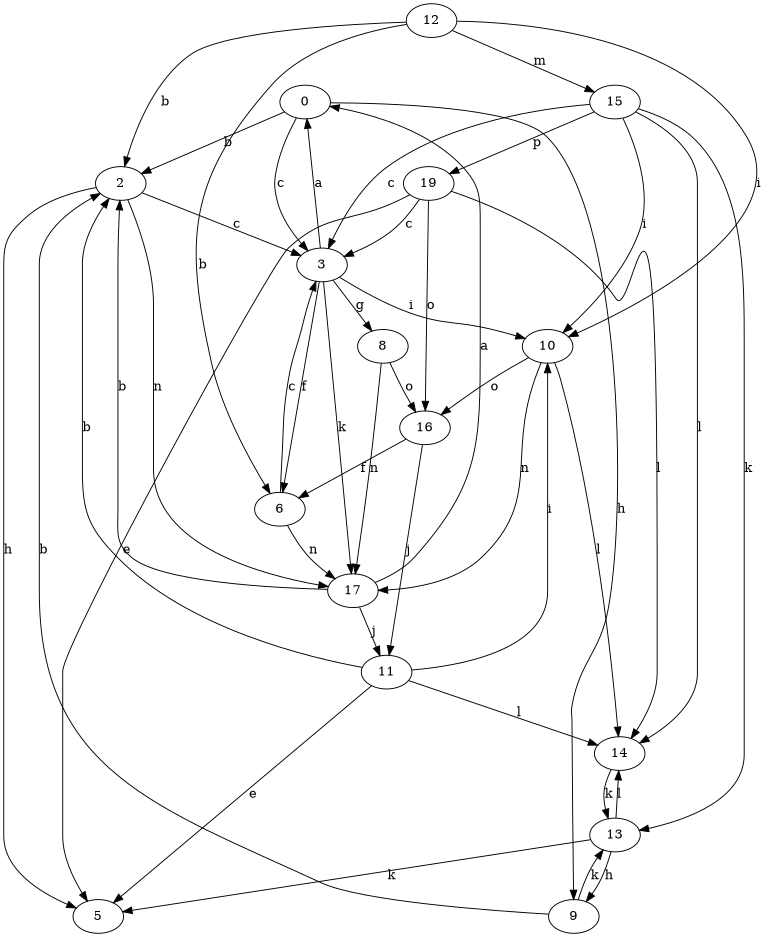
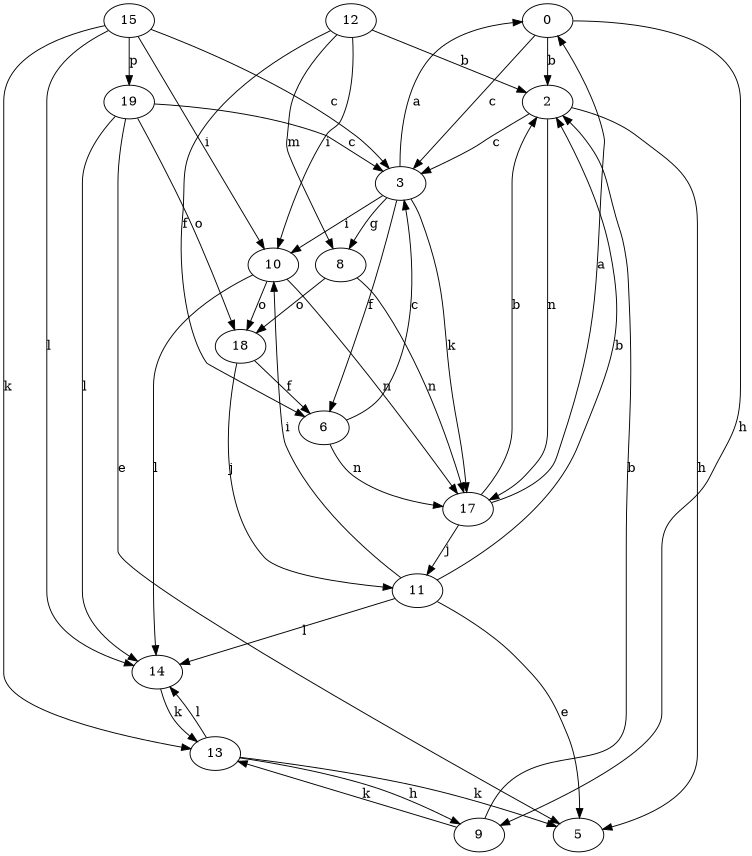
edge "12" -> "15": now "12" -> "8"
edge "12" -> "6": label "b" -> "f"
node "16": label "16" -> "18"
